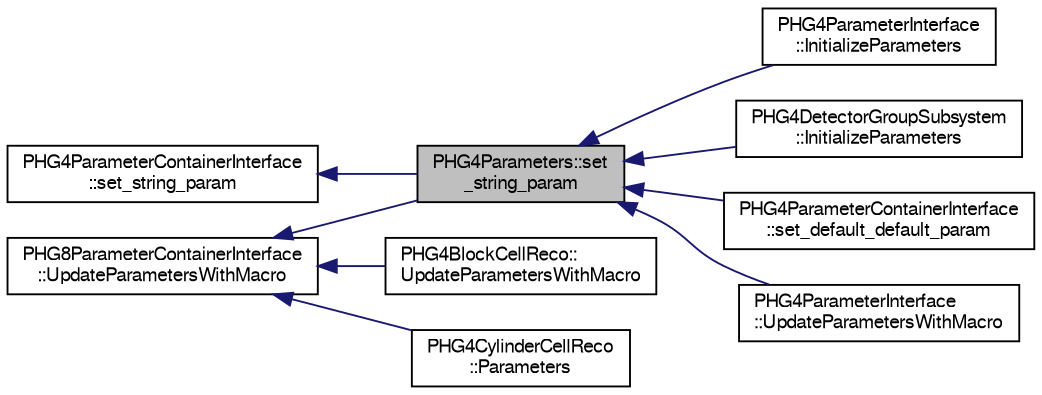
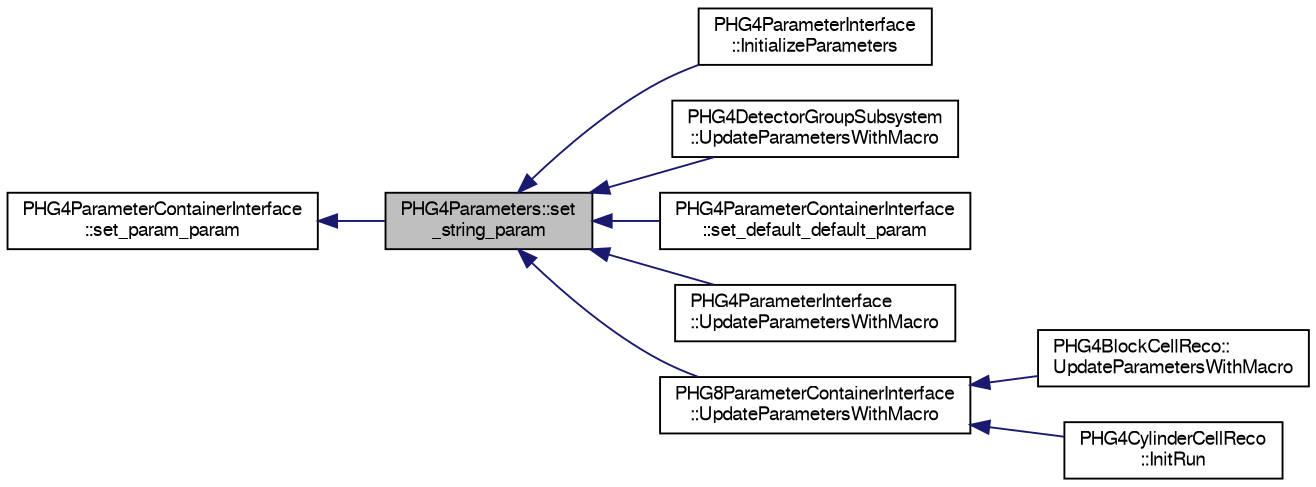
node "PHG4DetectorGroupSubsystem ::InitializeParameters": label "PHG4DetectorGroupSubsystem ::InitializeParameters" -> "PHG4DetectorGroupSubsystem ::UpdateParametersWithMacro"
node "PHG4ParameterContainerInterface ::set_string_param": label "PHG4ParameterContainerInterface ::set_string_param" -> "PHG4ParameterContainerInterface ::set_param_param"
edge "PHG4Parameters::set _string_param" -> "PHG8ParameterContainerInterface ::UpdateParametersWithMacro": reversed
node "PHG4CylinderCellReco ::Parameters": label "PHG4CylinderCellReco ::Parameters" -> "PHG4CylinderCellReco ::InitRun"
